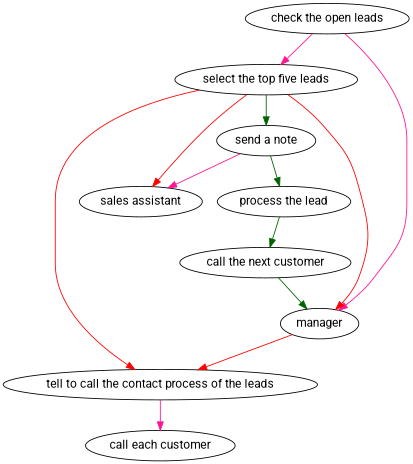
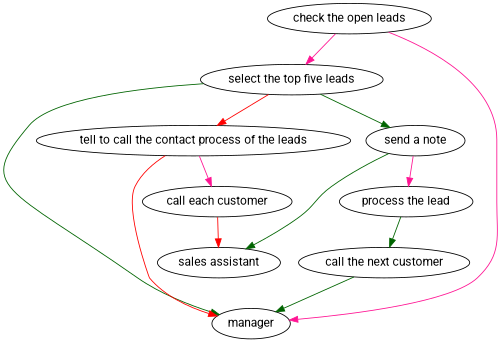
edge "select the top five leads" -> "sales assistant": now "call each customer" -> "sales assistant"
edge "send a note" -> "process the lead": color darkgreen -> deeppink
edge "send a note" -> "sales assistant": color deeppink -> darkgreen
edge "select the top five leads" -> "manager": color red -> darkgreen
edge "manager" -> "tell to call the contact process of the leads": reversed
